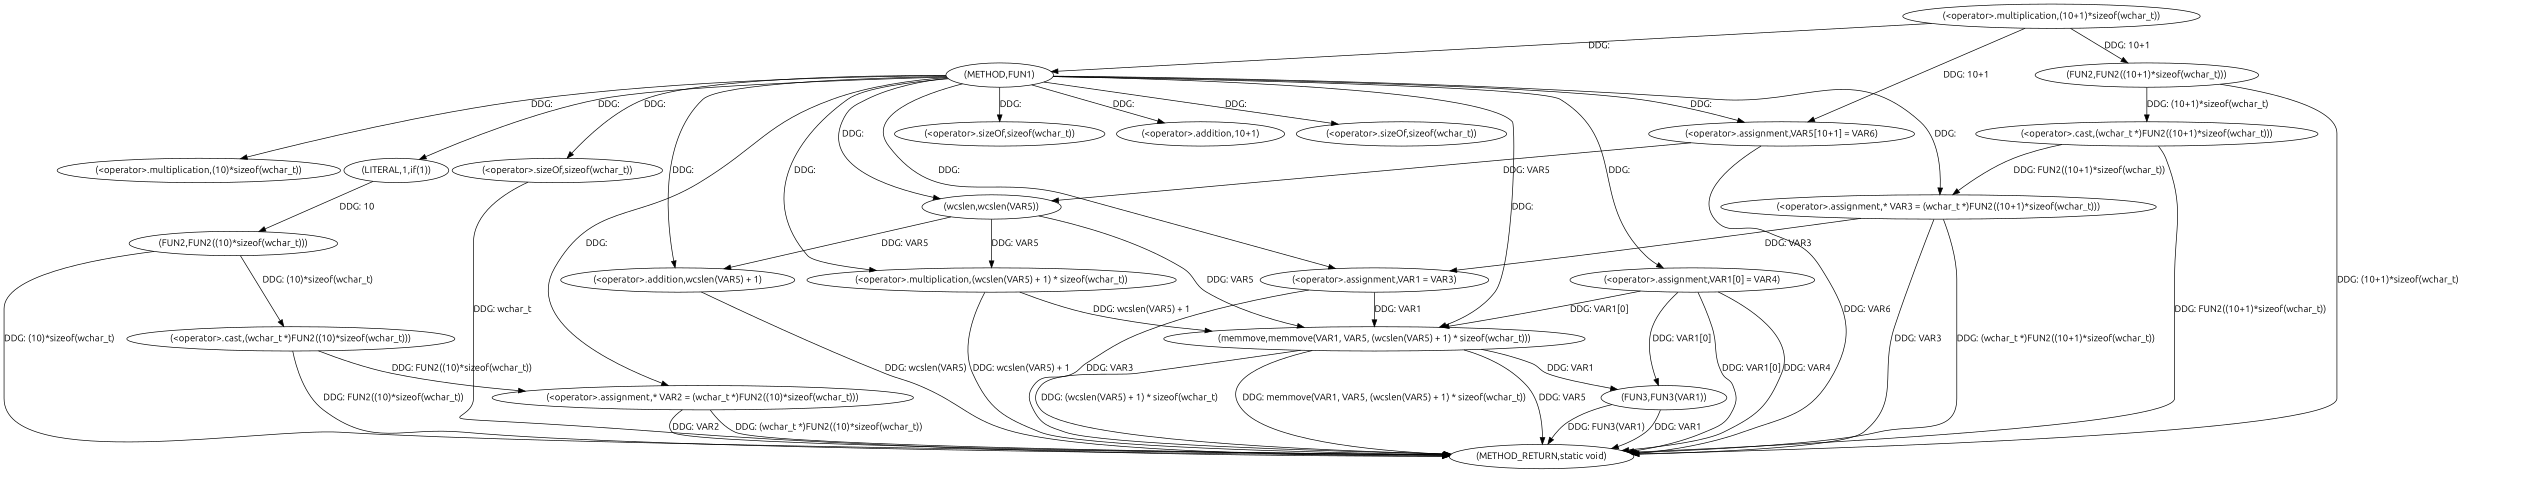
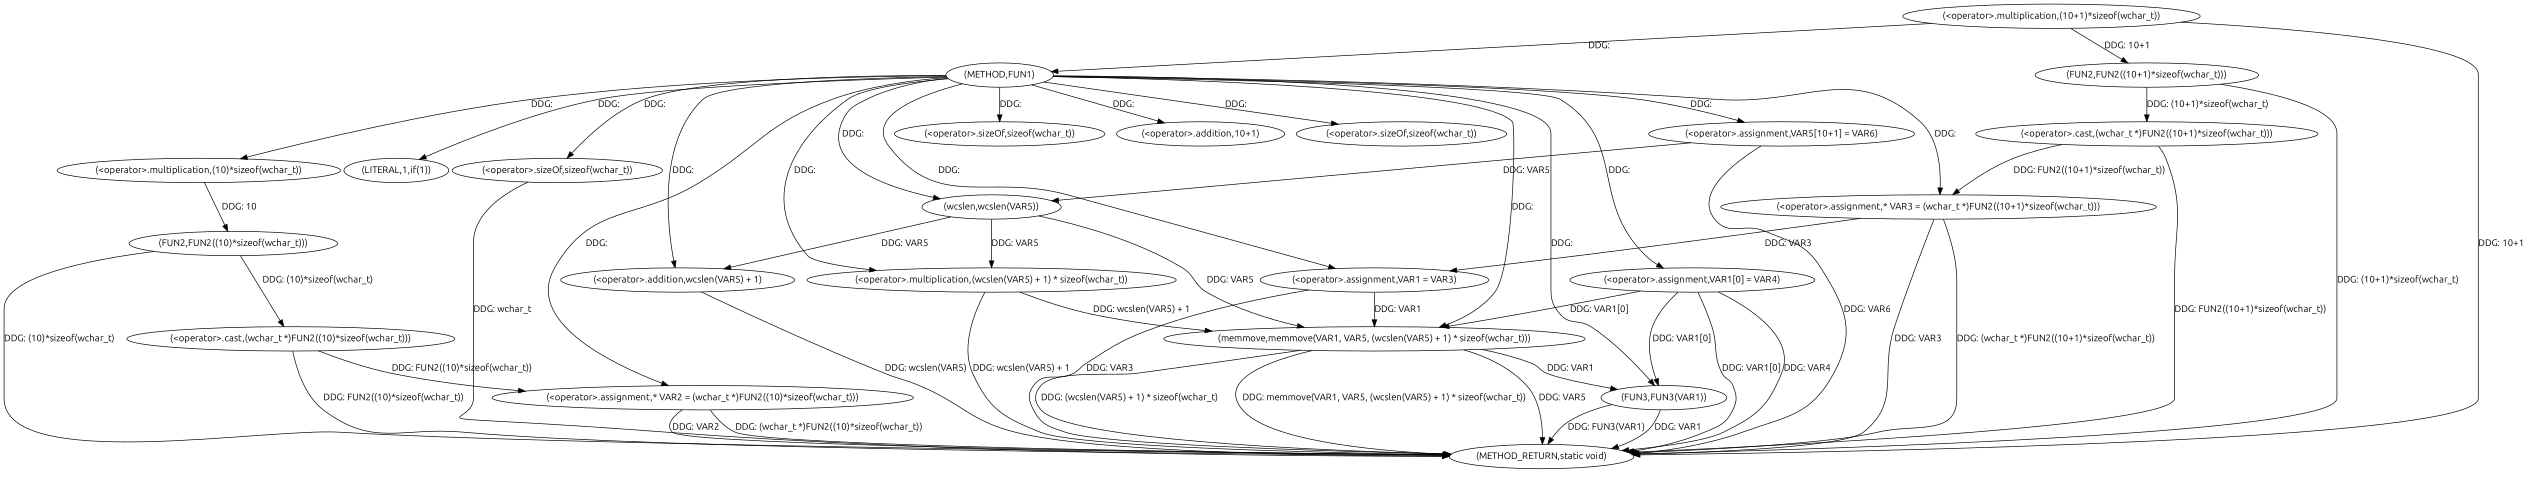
edge "(<operator>.multiplication,(10+1)*sizeof(wchar_t))" -> "(<operator>.assignment,VAR5[10+1] = VAR6)": now "(<operator>.multiplication,(10+1)*sizeof(wchar_t))" -> "(METHOD_RETURN,static void)"
edge "(METHOD,FUN1)" -> "(FUN3,FUN3(VAR1))": added, label "DDG:"
edge "(LITERAL,1,if(1))" -> "(FUN2,FUN2((10)*sizeof(wchar_t)))": now "(<operator>.multiplication,(10)*sizeof(wchar_t))" -> "(FUN2,FUN2((10)*sizeof(wchar_t)))"
